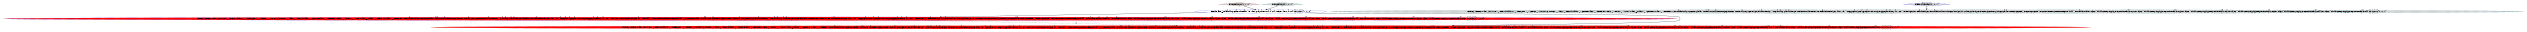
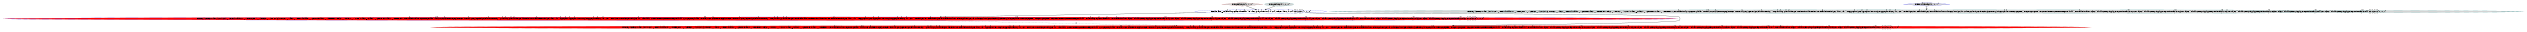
node "testTopNFilterJoin['1', '0', '0']": shape diamond -> ellipse
